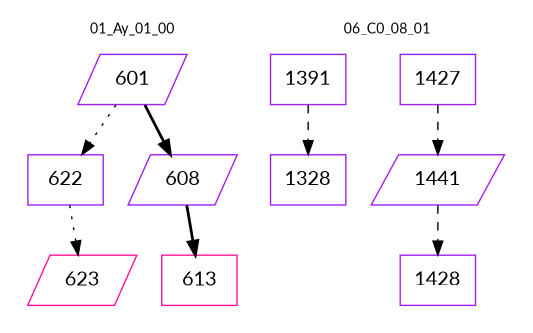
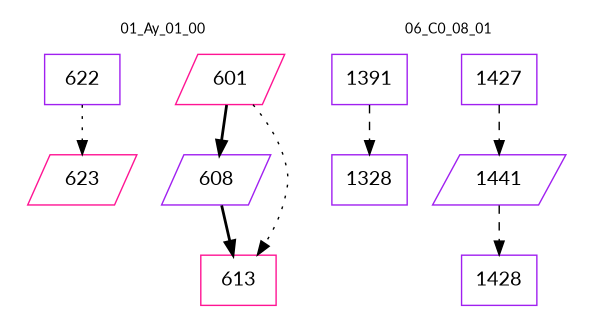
node "601": color purple -> deeppink
edge "601" -> "622": now "601" -> "613"
